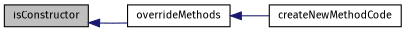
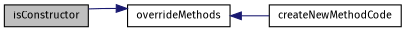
edge "overrideMethods" -> "isConstructor": reversed
